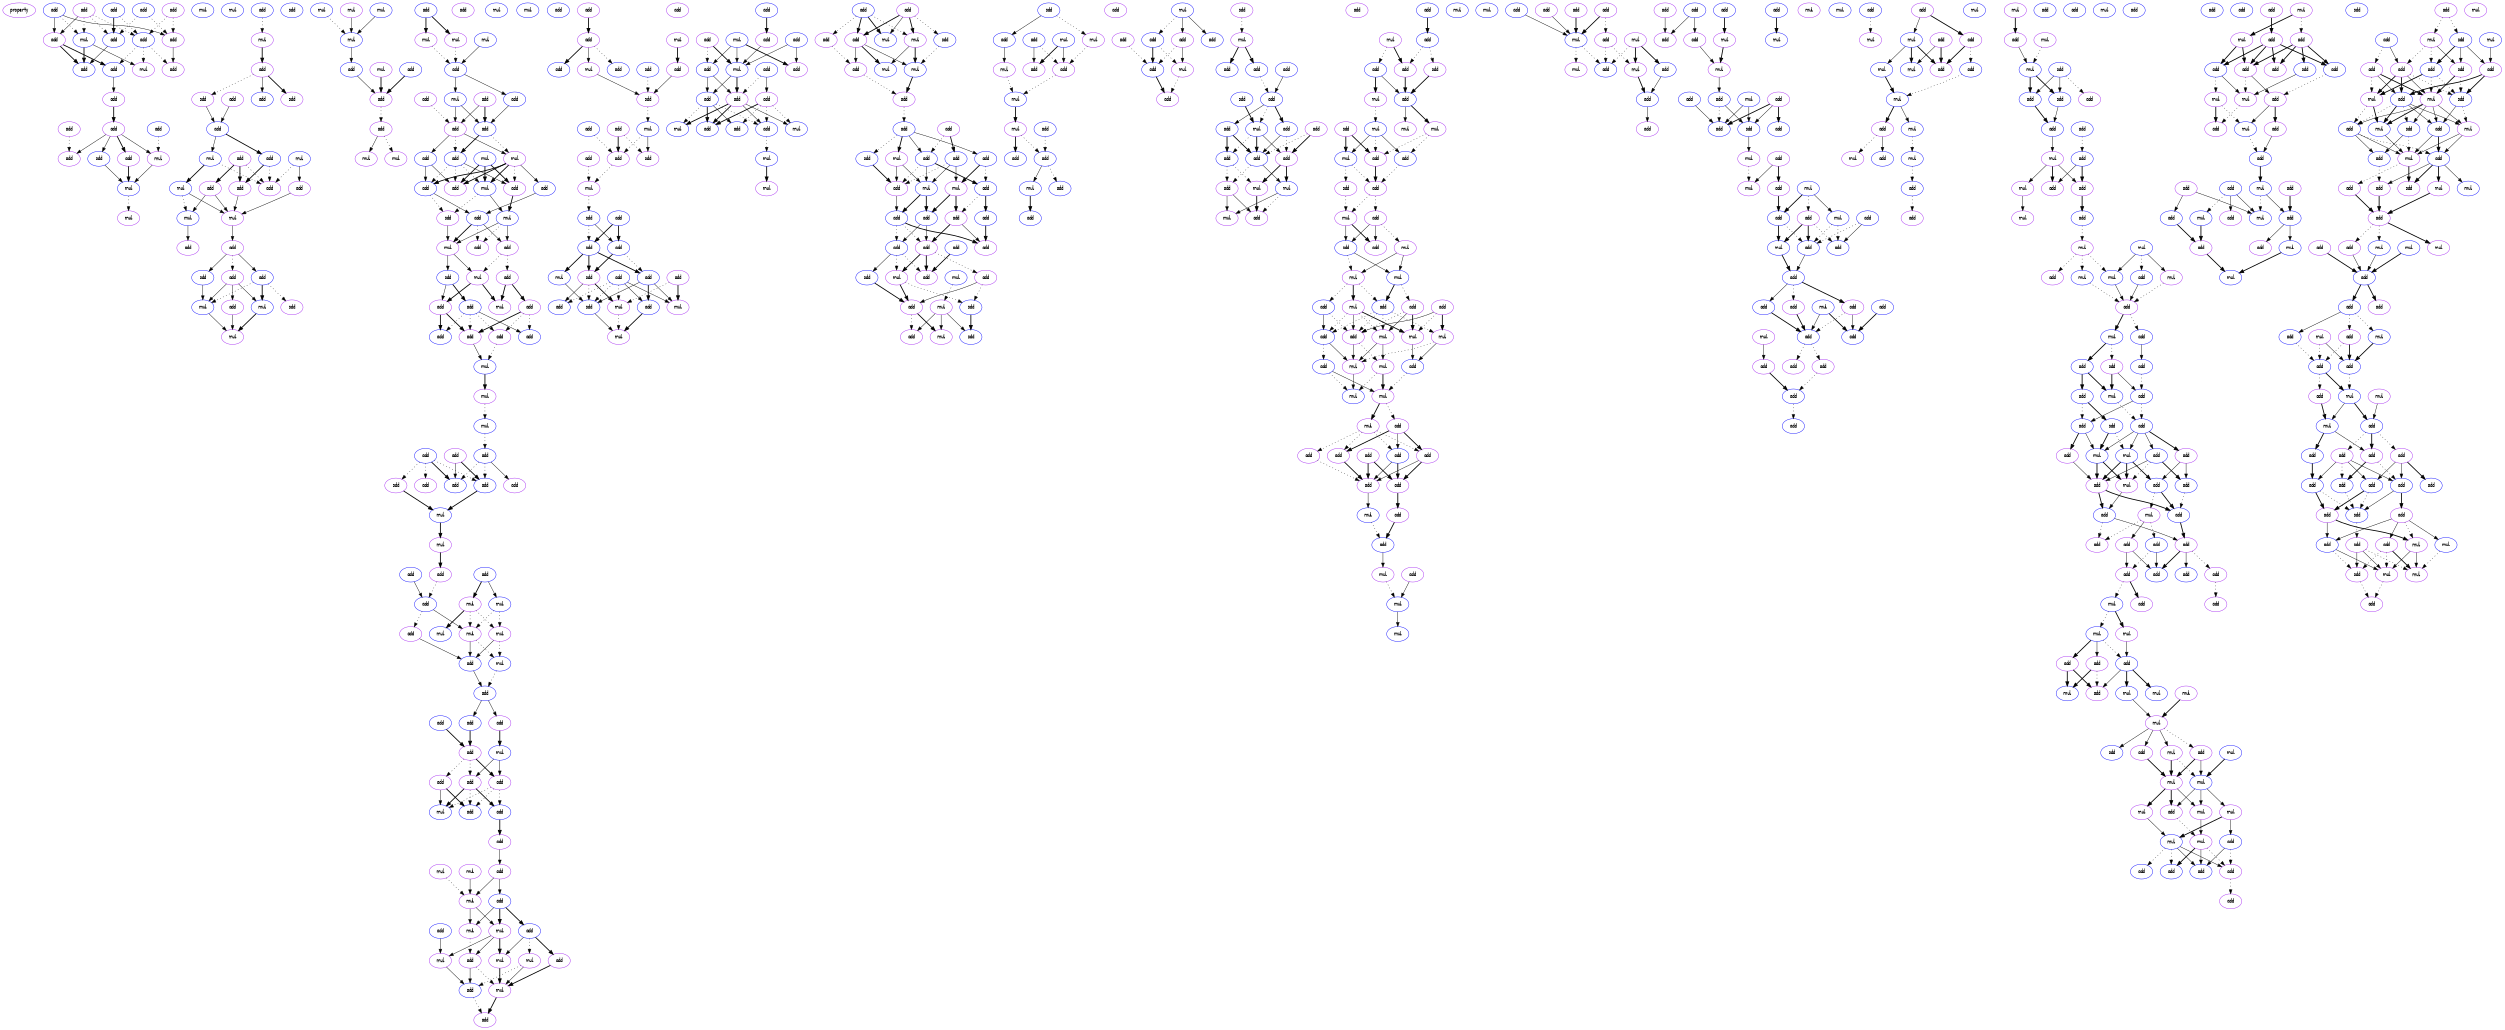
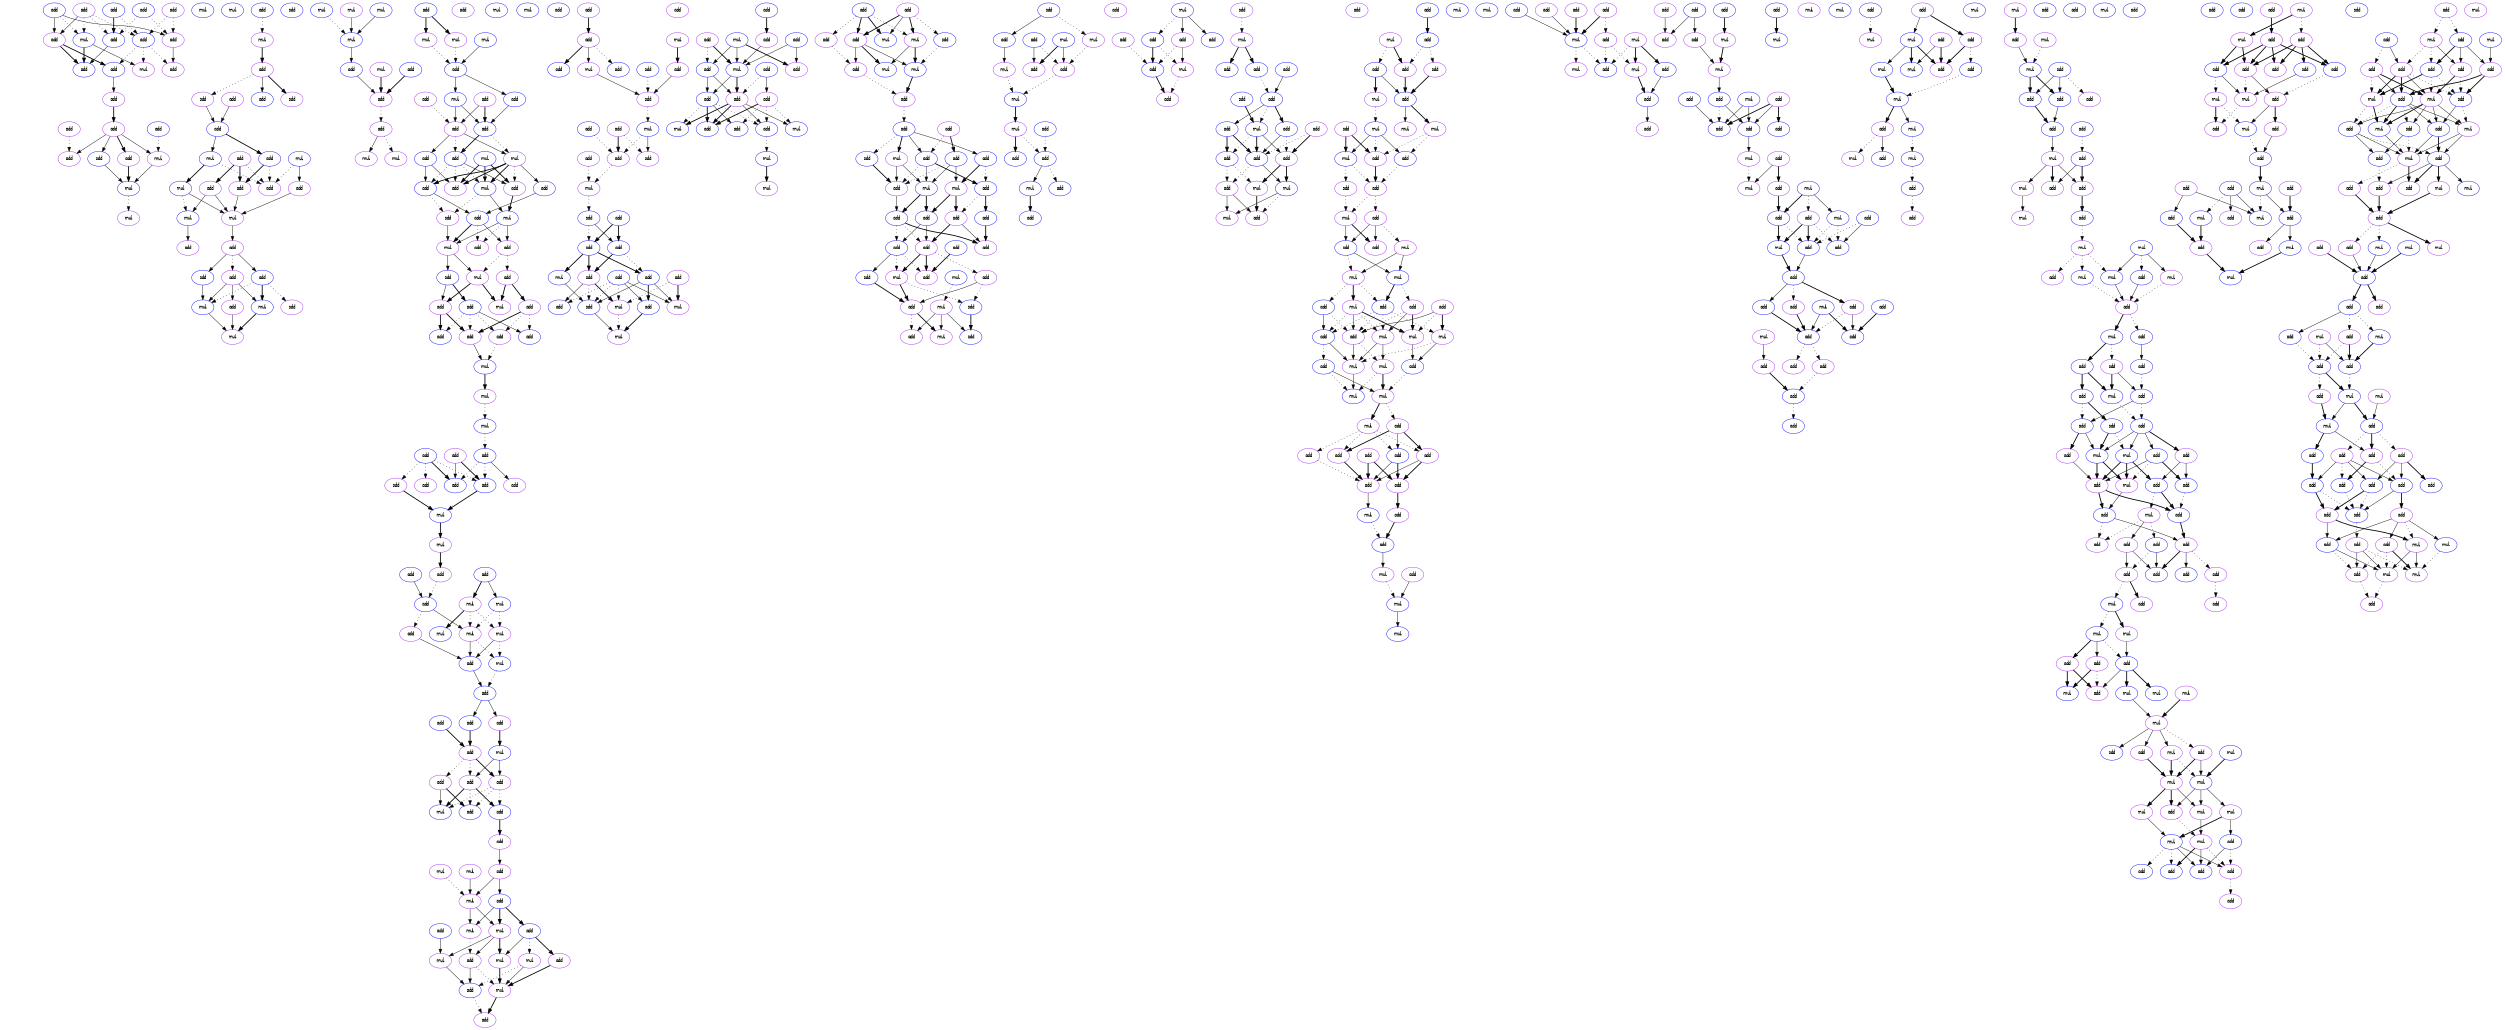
node "property": removed
